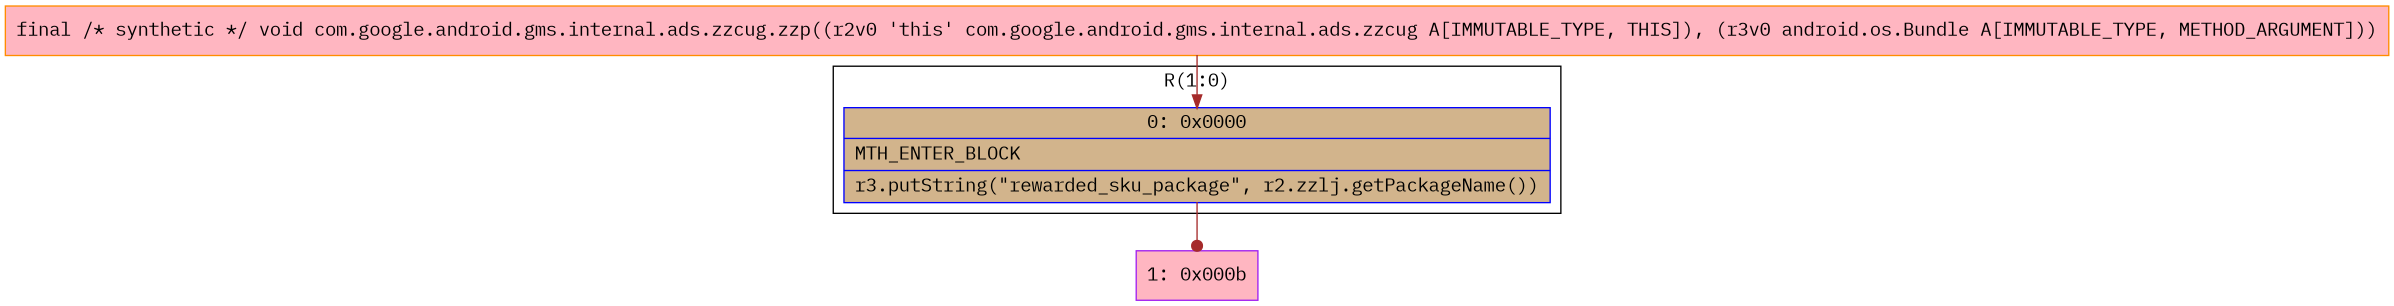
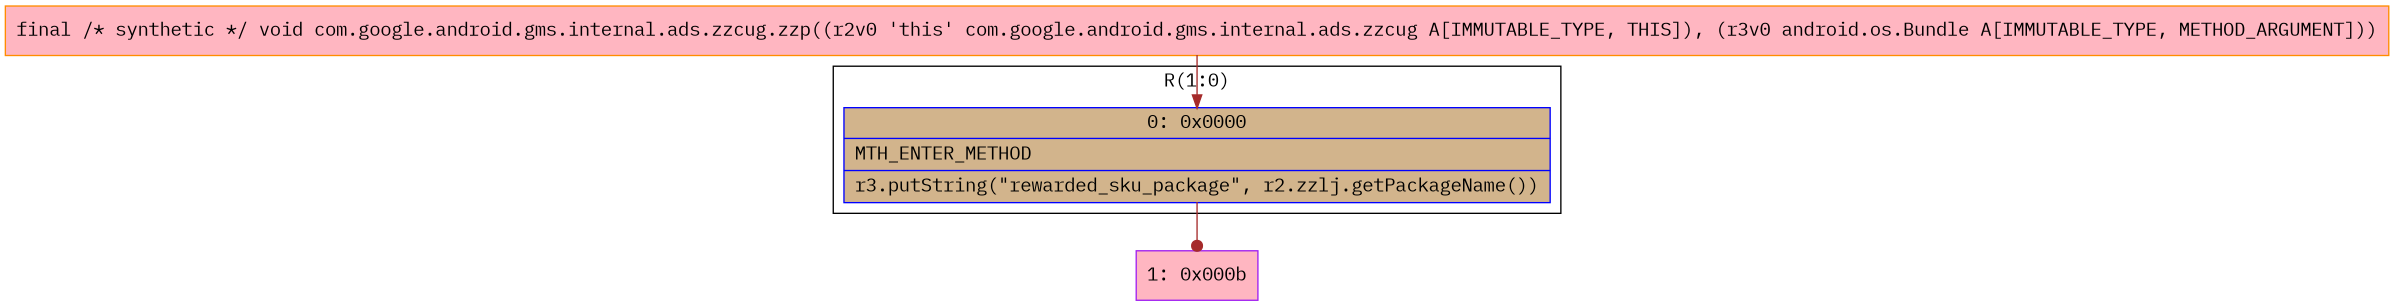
node "0: 0x0000": text "MTH_ENTER_BLOCK" -> "MTH_ENTER_METHOD"
